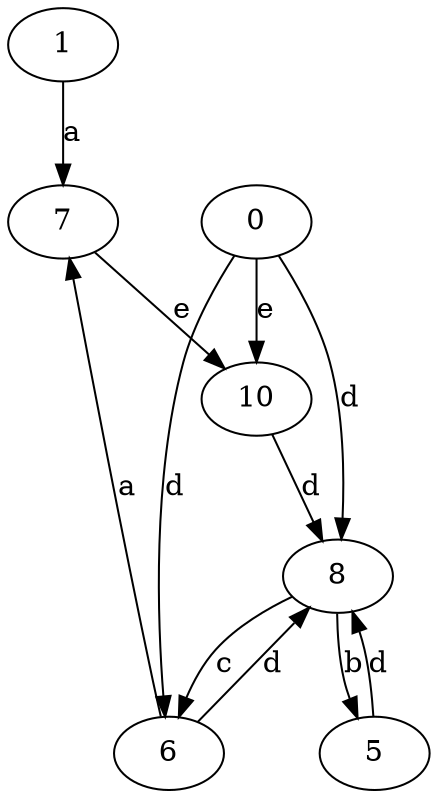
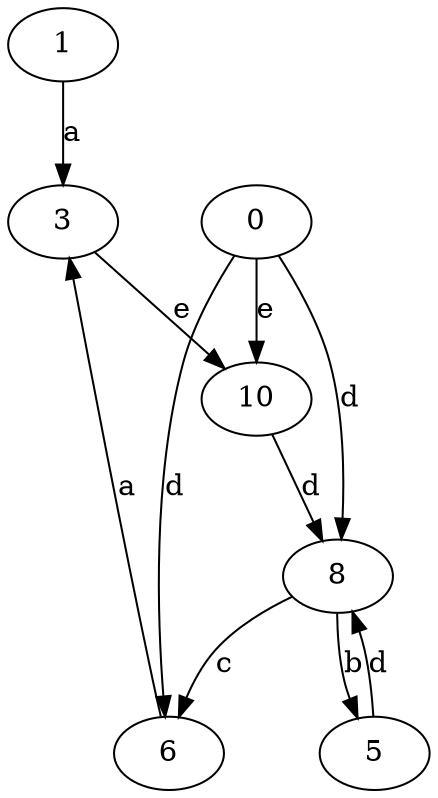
node "7": label "7" -> "3"
edge "6" -> "8": removed, label "d"
